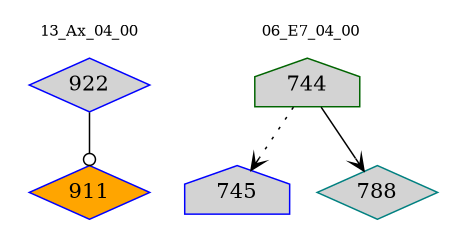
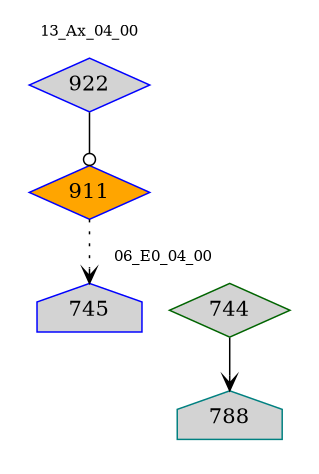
cluster "06_E7_04_00": label "06_E7_04_00" -> "06_E0_04_00"
node "744": shape house -> diamond
edge "744" -> "745": now "911" -> "745"
node "788": shape diamond -> house
